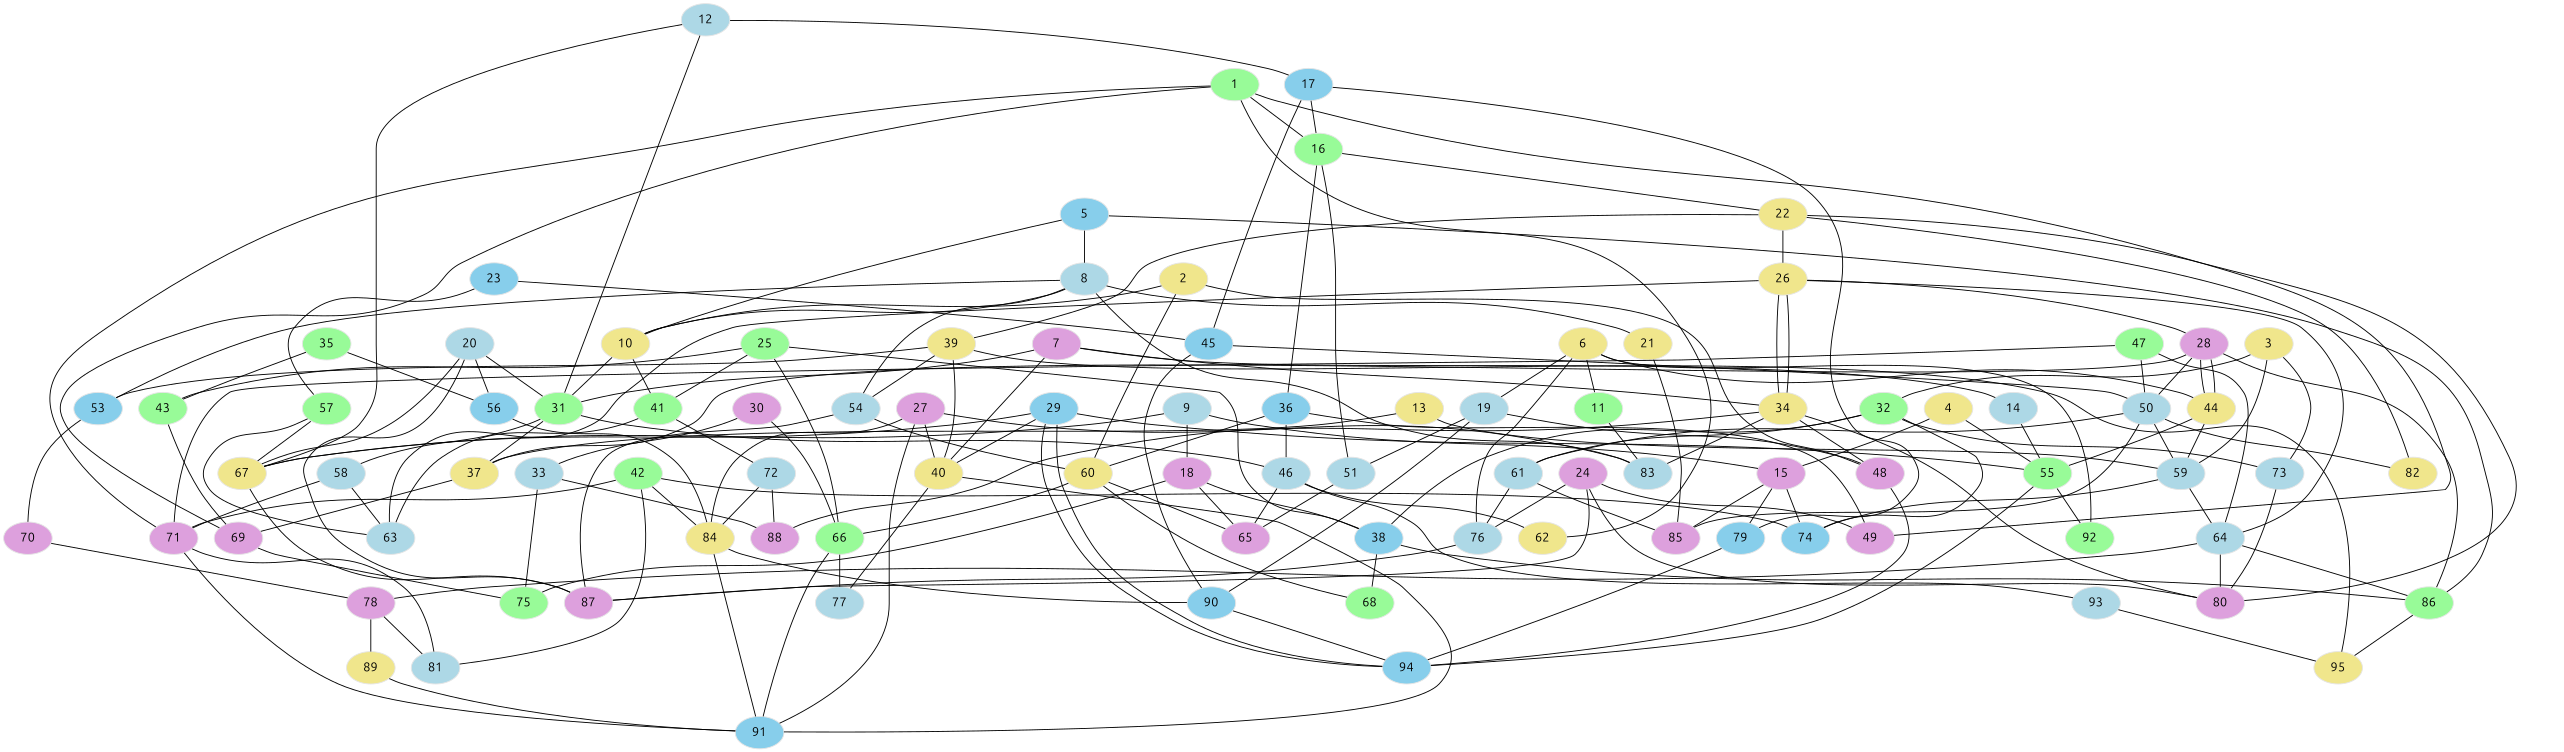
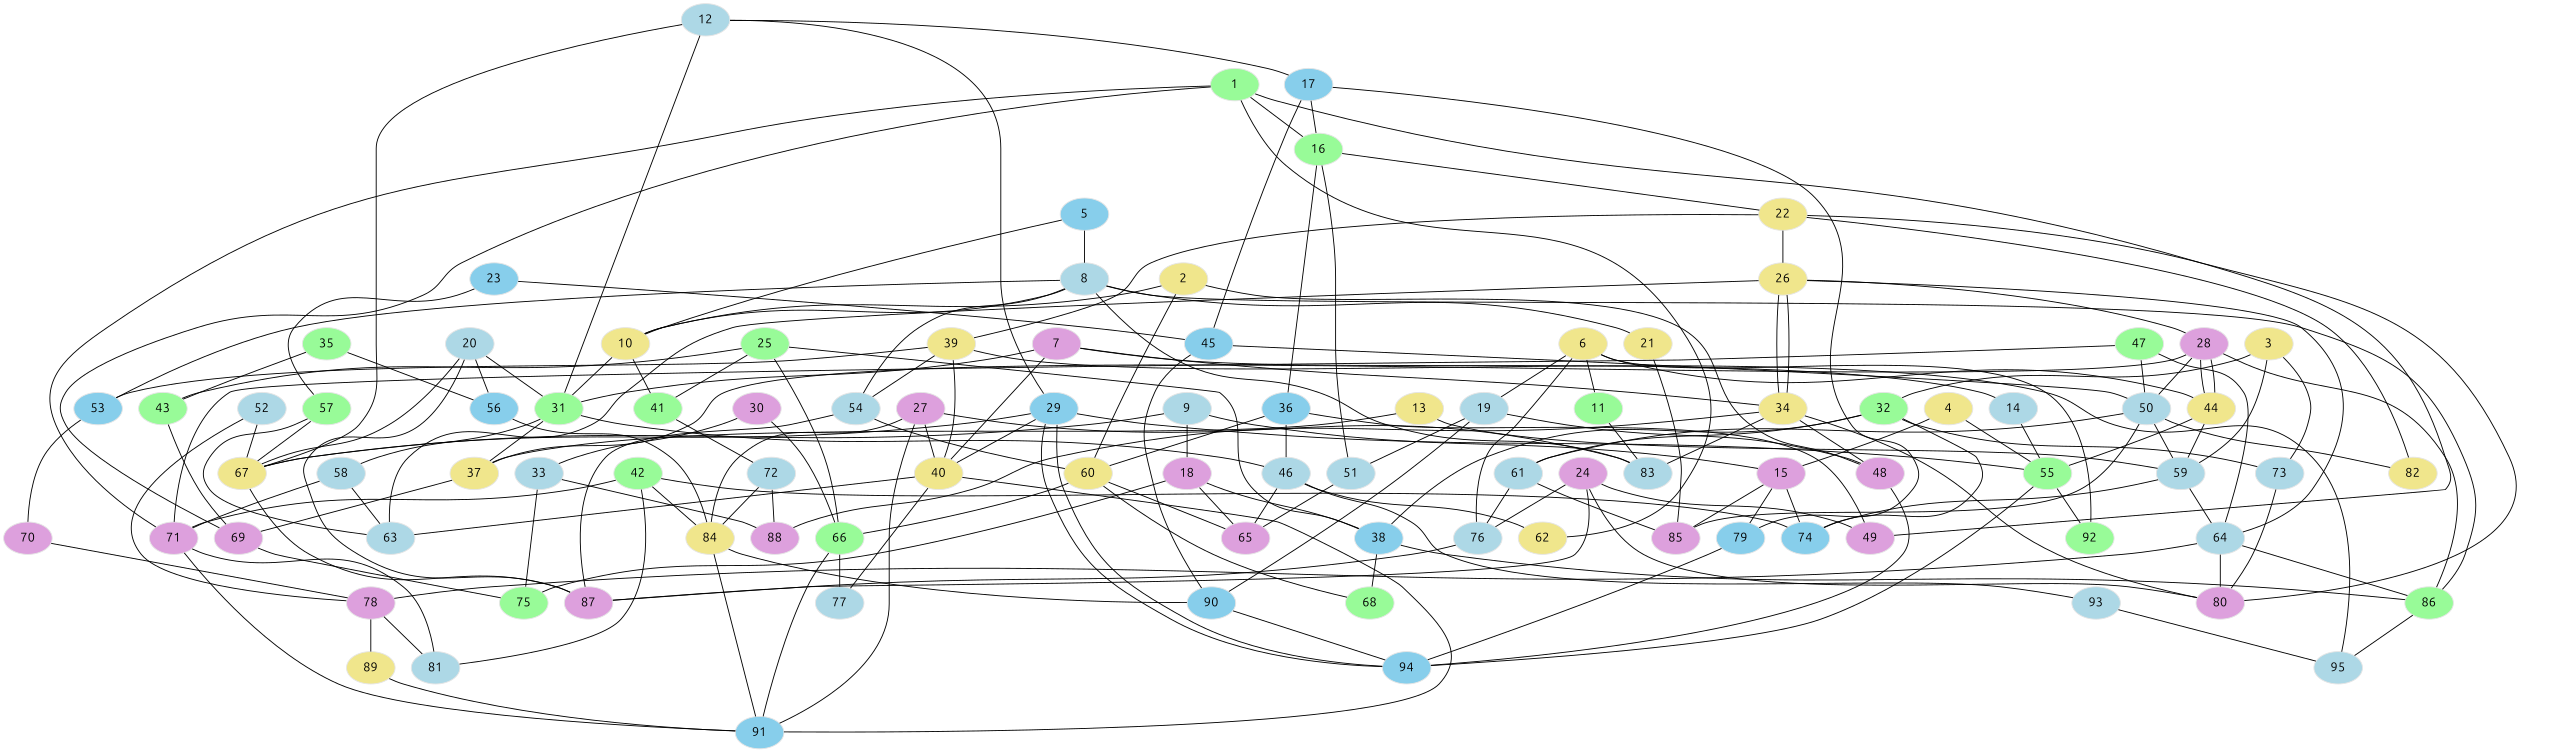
edge "12" -- "29": added
edge "5" -- "86": now "8" -- "86"
node "52": added
edge "41" -- "63": now "40" -- "63"
node "95": fillcolor khaki -> lightblue
